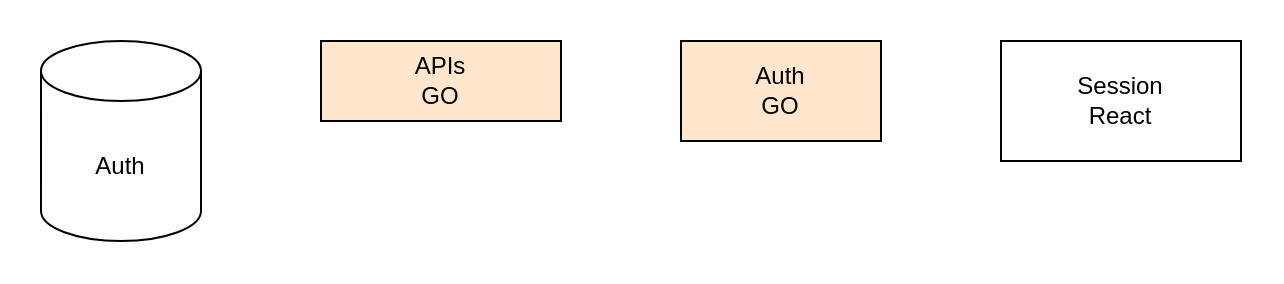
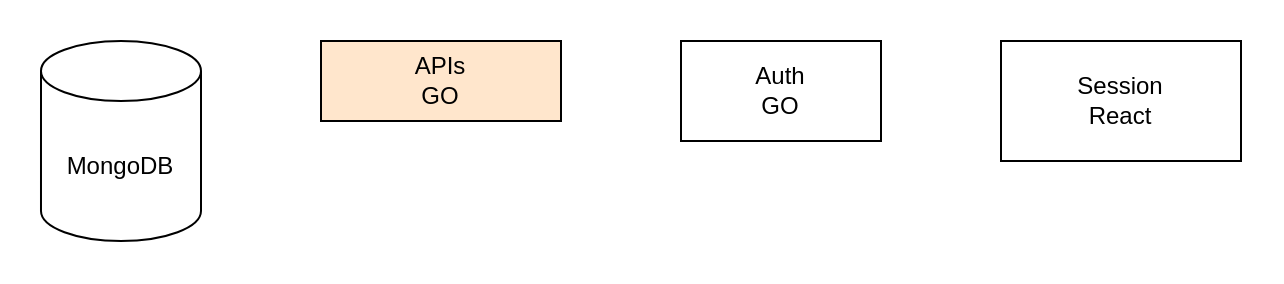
node "Auth GO": fillcolor #ffe6cc -> #ffffff
node "Auth": label "Auth" -> "MongoDB"
